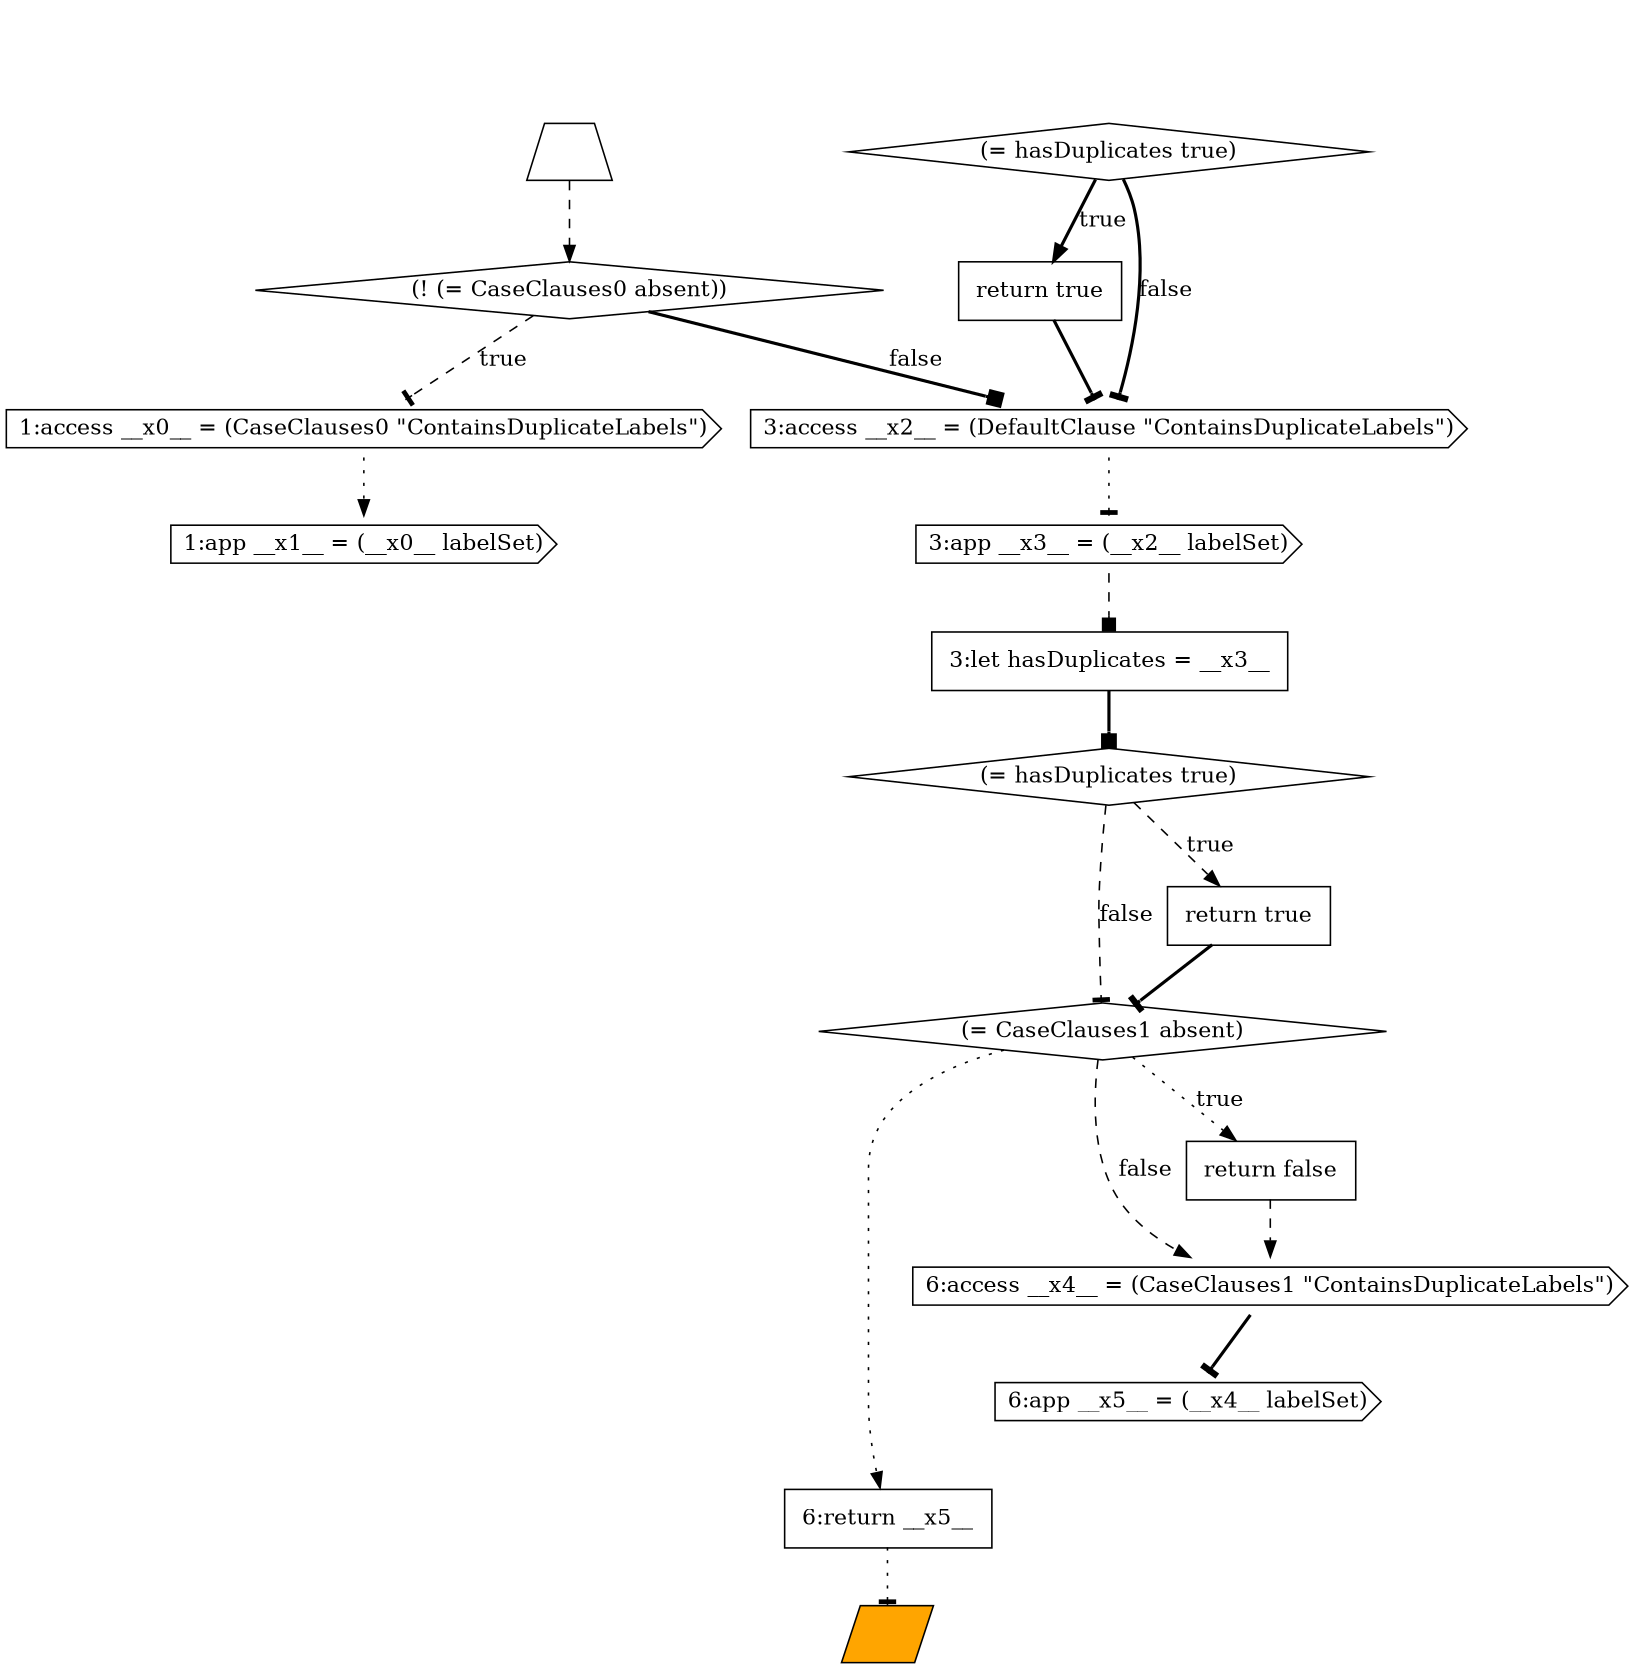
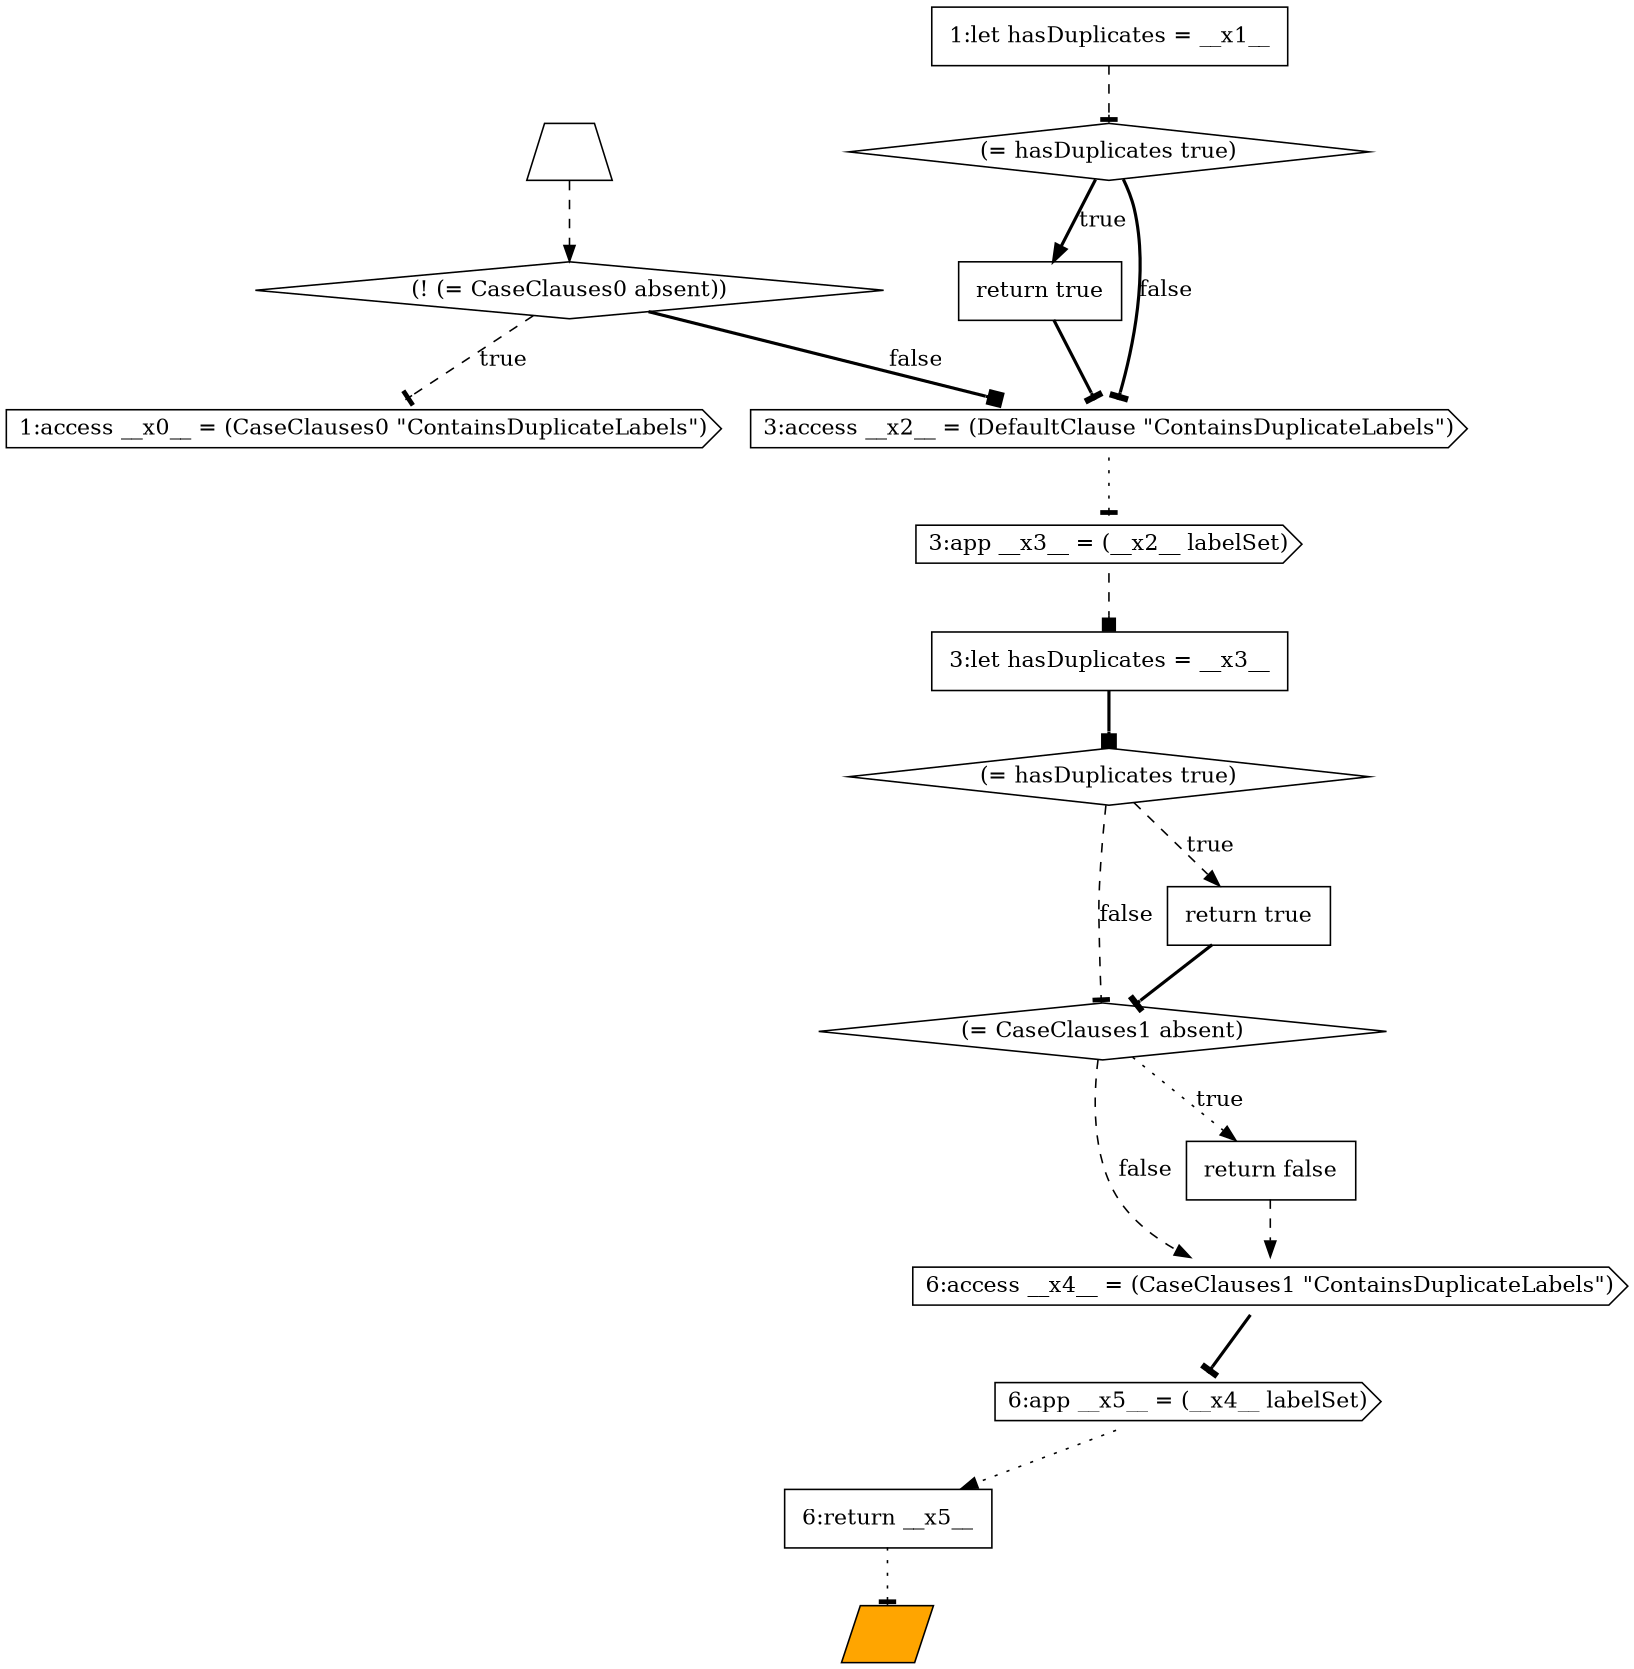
node "1:let hasDuplicates = __x1__": added
node "1:app __x1__ = (__x0__ labelSet)": removed
edge "(= CaseClauses1 absent)" -> "6:return __x5__": now "6:app __x5__ = (__x4__ labelSet)" -> "6:return __x5__"
